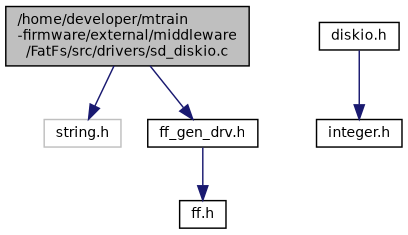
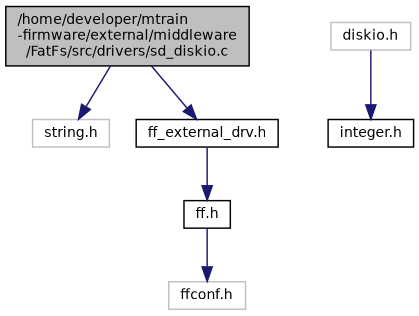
node "diskio.h": color black -> grey75
node "ff_gen_drv.h": label "ff_gen_drv.h" -> "ff_external_drv.h"
node "ffconf.h": added
